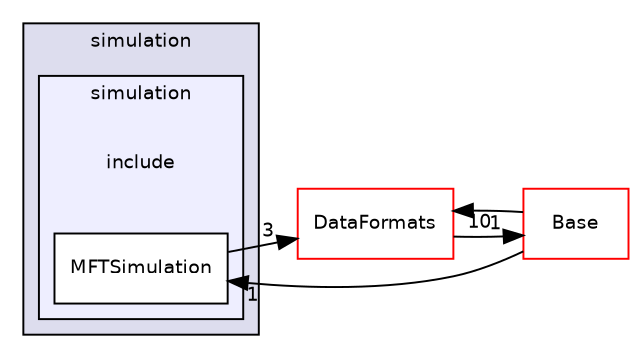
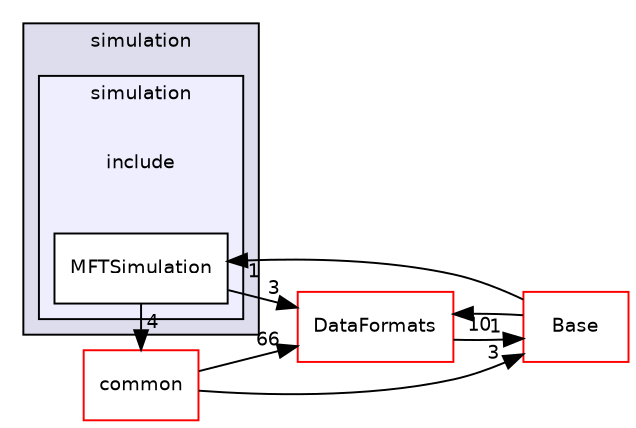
node "common": added
